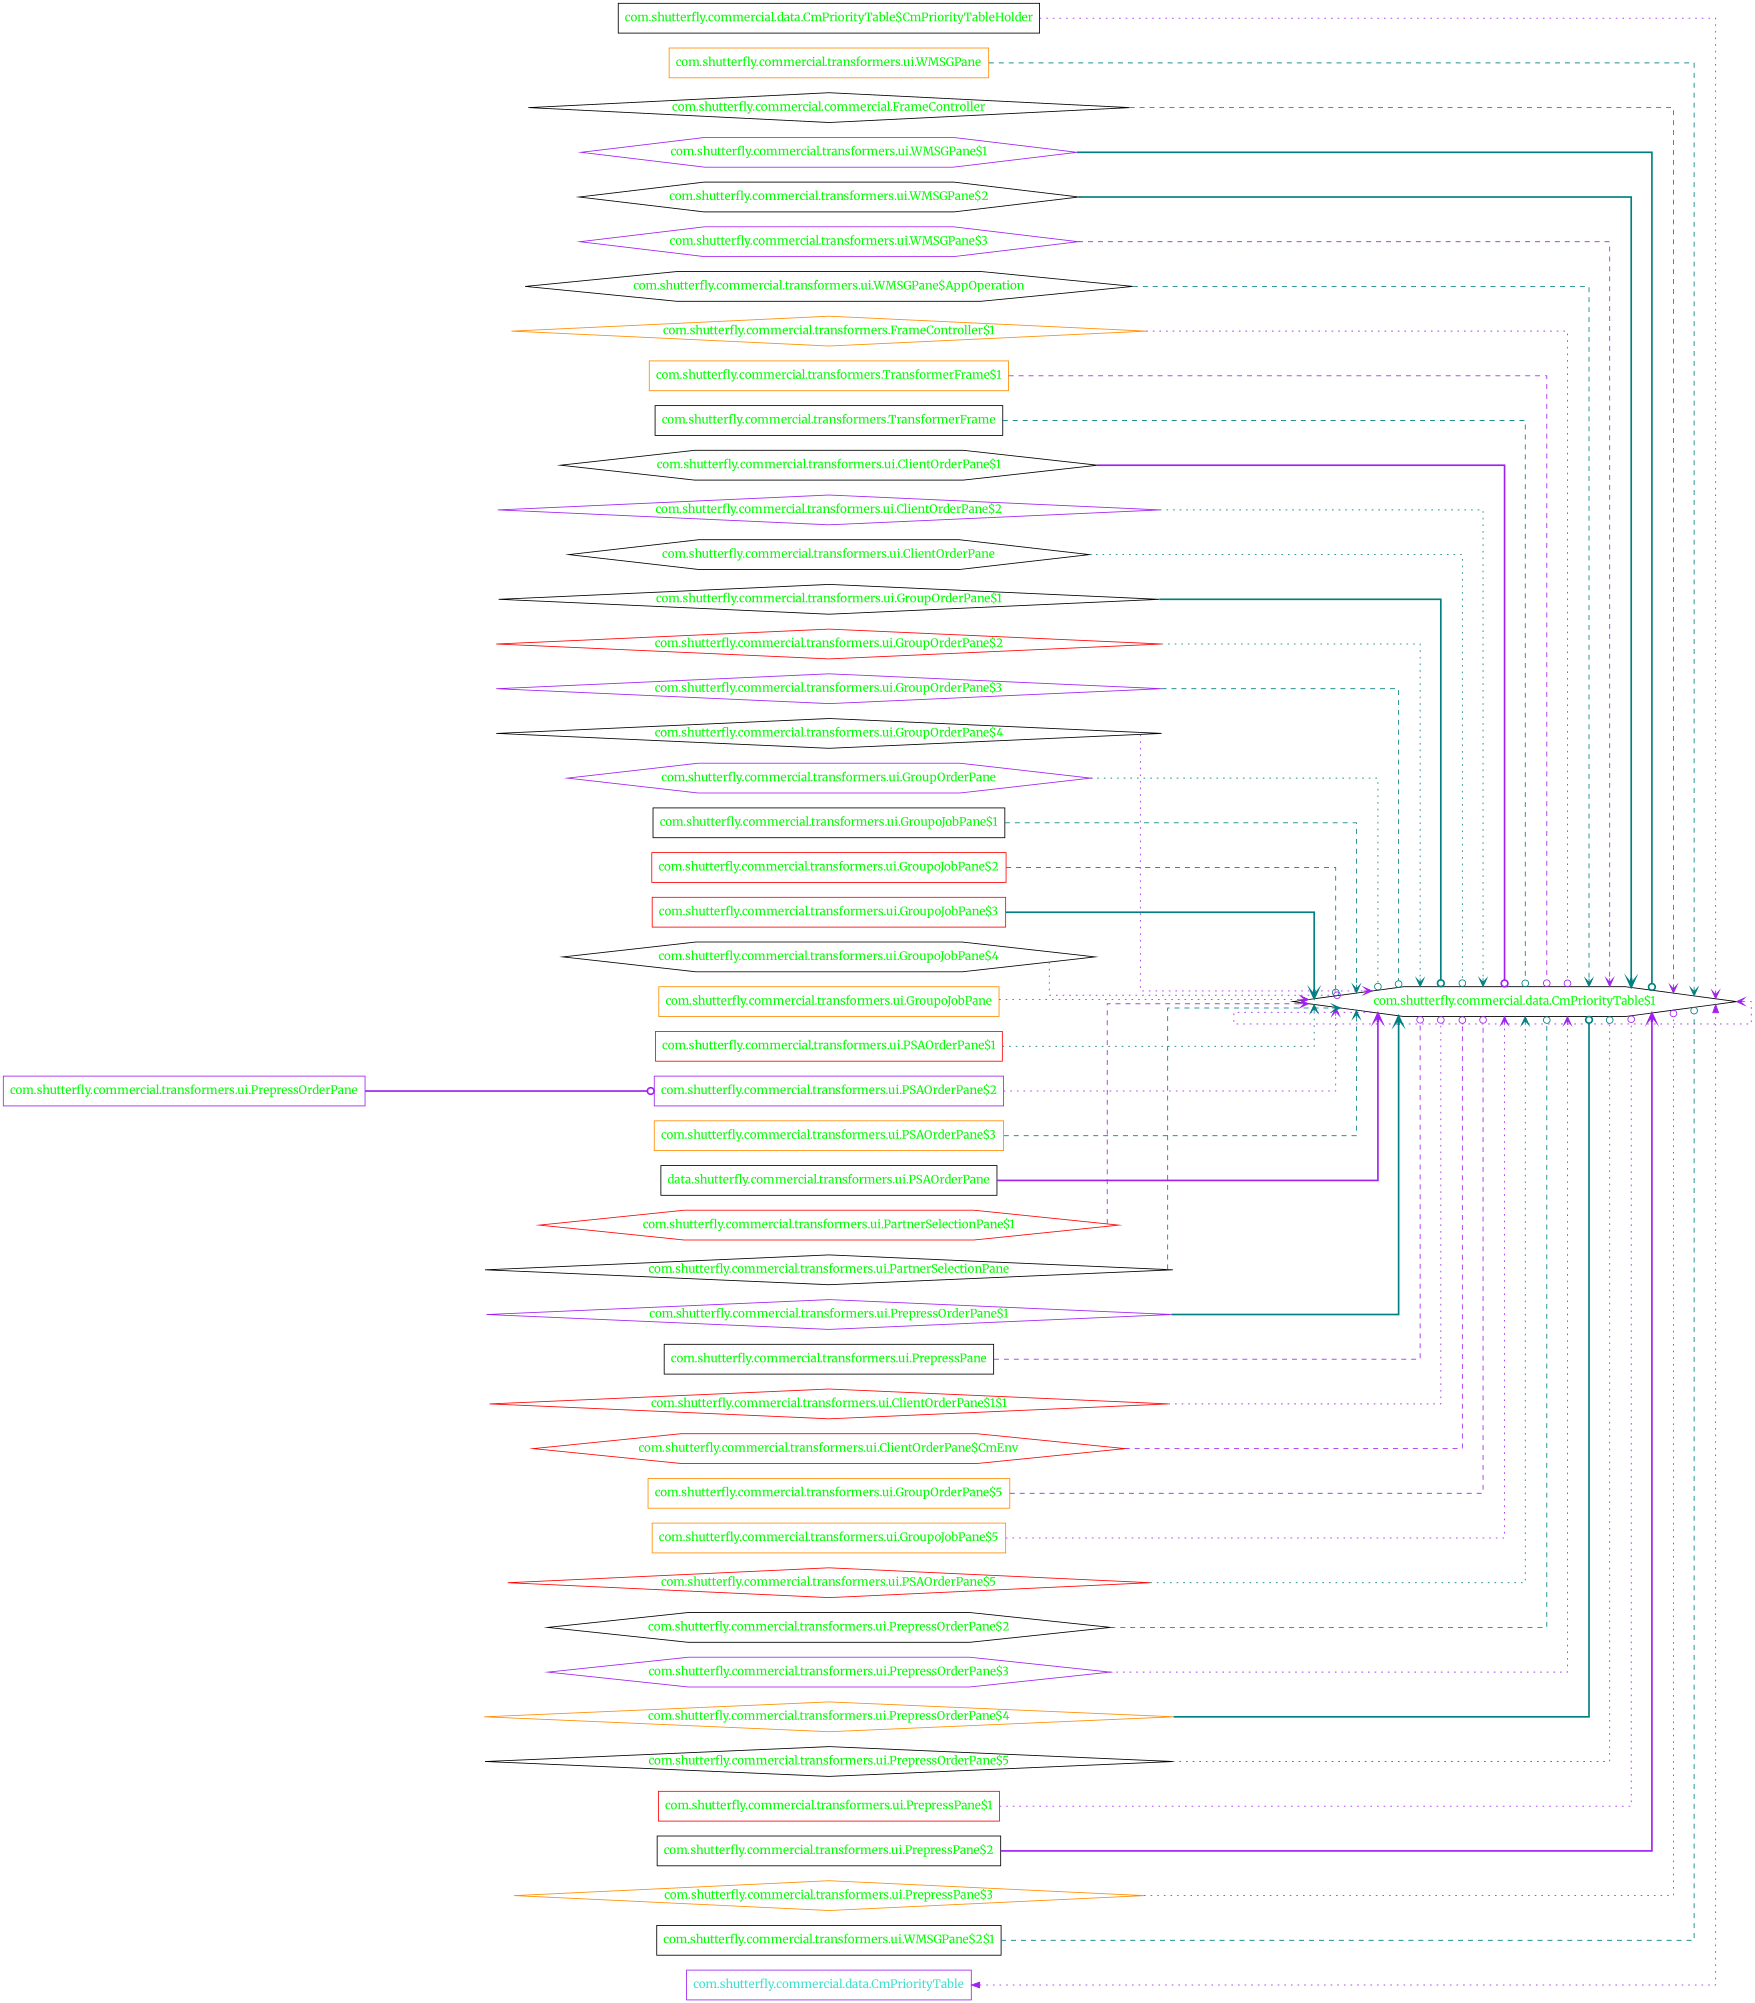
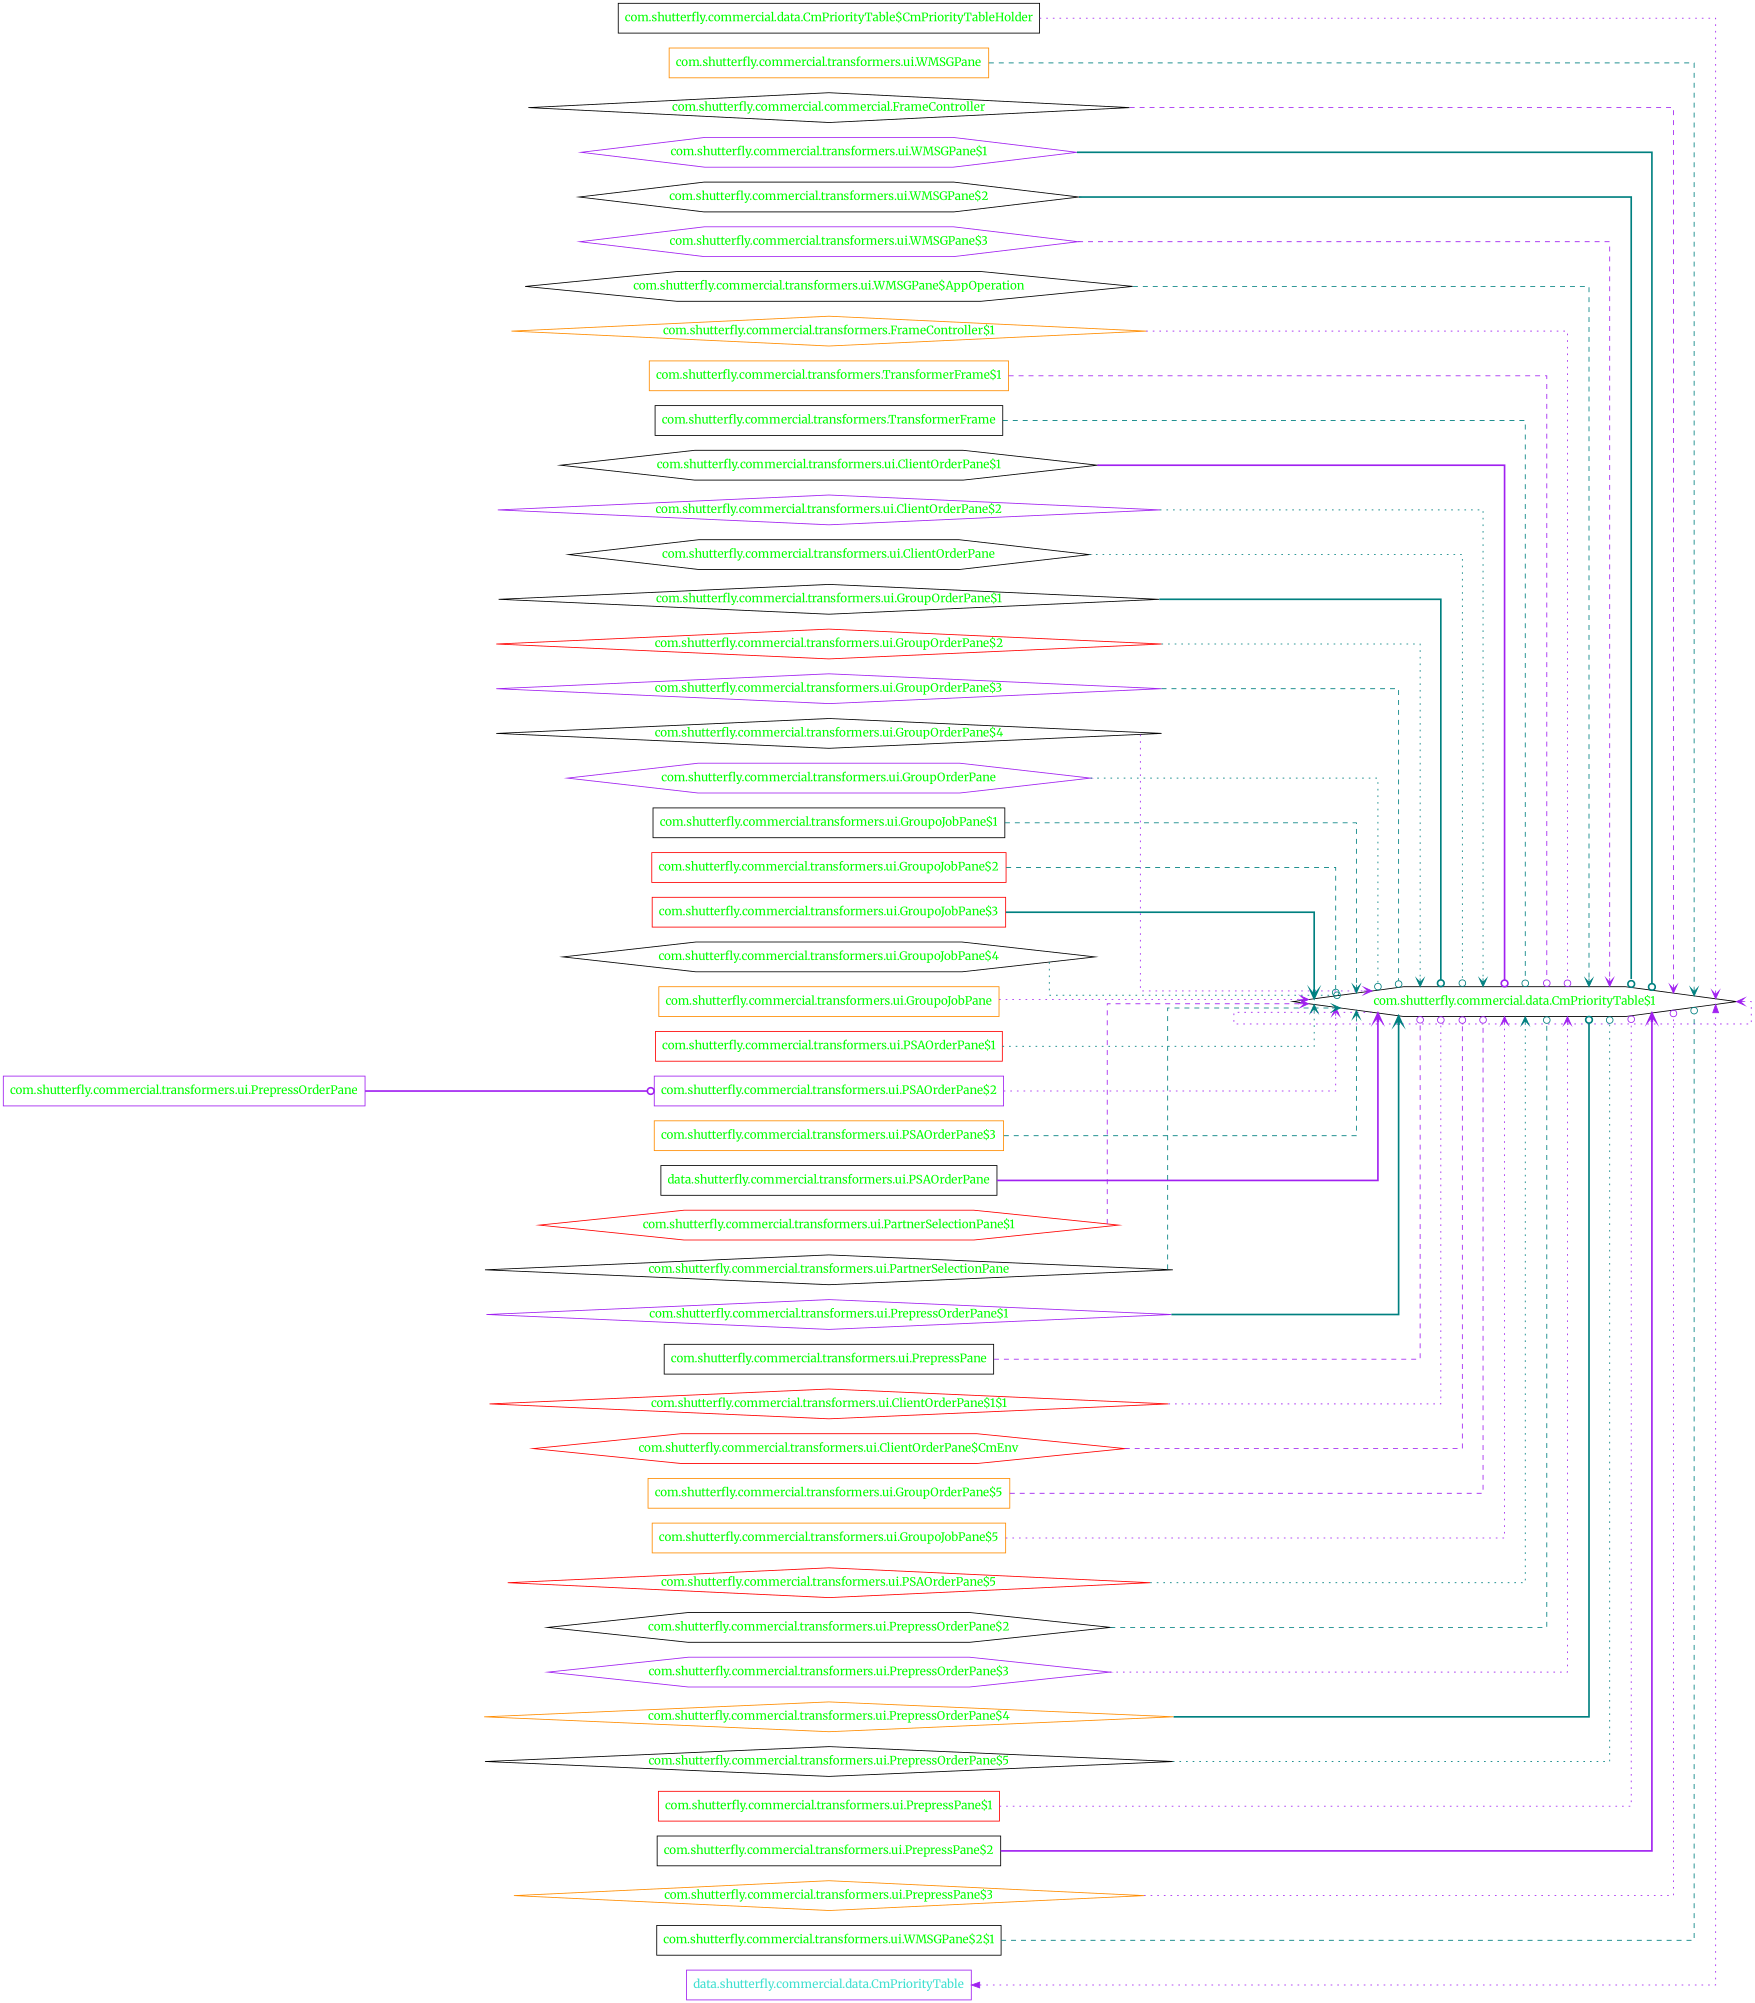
edge "com.shutterfly.commercial.transformers.ui.WMSGPane$2" -> "com.shutterfly.commercial.data.CmPriorityTable$1": arrowhead vee -> odot
edge "com.shutterfly.commercial.transformers.ui.GroupoJobPane$4" -> "com.shutterfly.commercial.data.CmPriorityTable$1": color purple -> teal
node "com.shutterfly.commercial.data.CmPriorityTable": label "com.shutterfly.commercial.data.CmPriorityTable" -> "data.shutterfly.commercial.data.CmPriorityTable"
